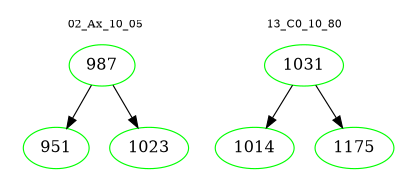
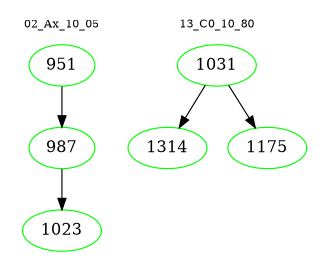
edge "987" -> "951": reversed
node "1014": label "1014" -> "1314"
